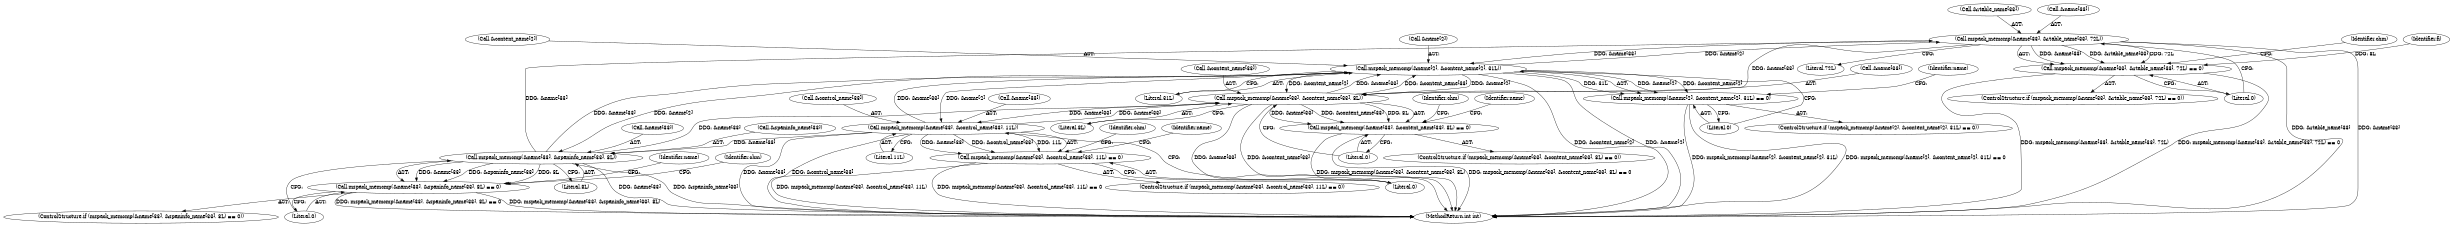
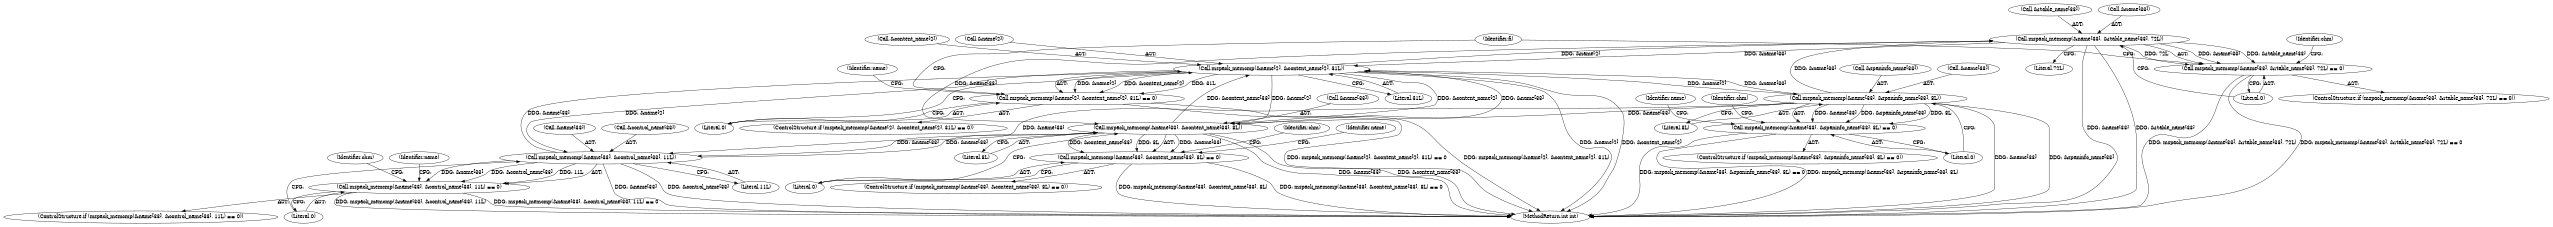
edge "(Identifier,fi)" -> "(Call,mspack_memcmp(&name[2], &content_name[2], 31L) == 0)": added, label "CFG:"
edge "(Identifier,fi)" -> "(Call,mspack_memcmp(&name[33], &rtable_name[33], 72L) == 0)": label "DDG: 8L" -> "CFG: "
node "(Call,&content_name[33])": removed
edge "(Call,mspack_memcmp(&name[33], &control_name[33], 11L))" -> "(Call,mspack_memcmp(&name[33], &spaninfo_name[33], 8L))": reversed
